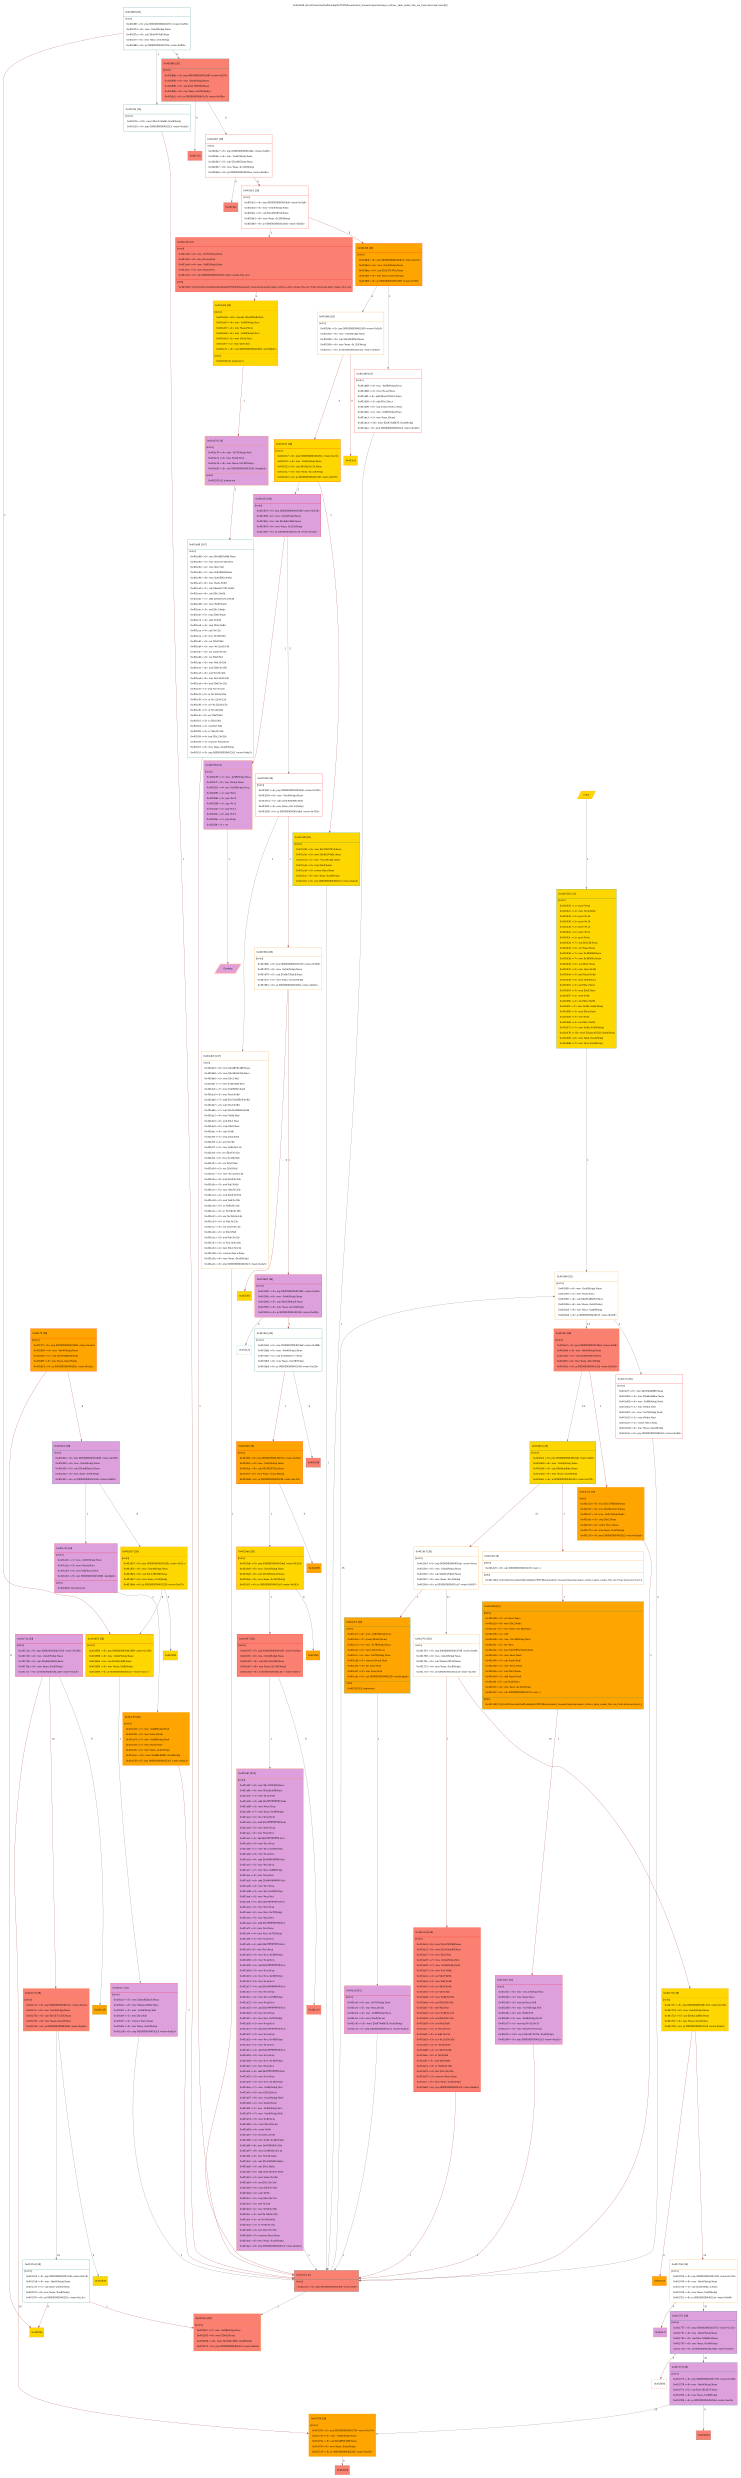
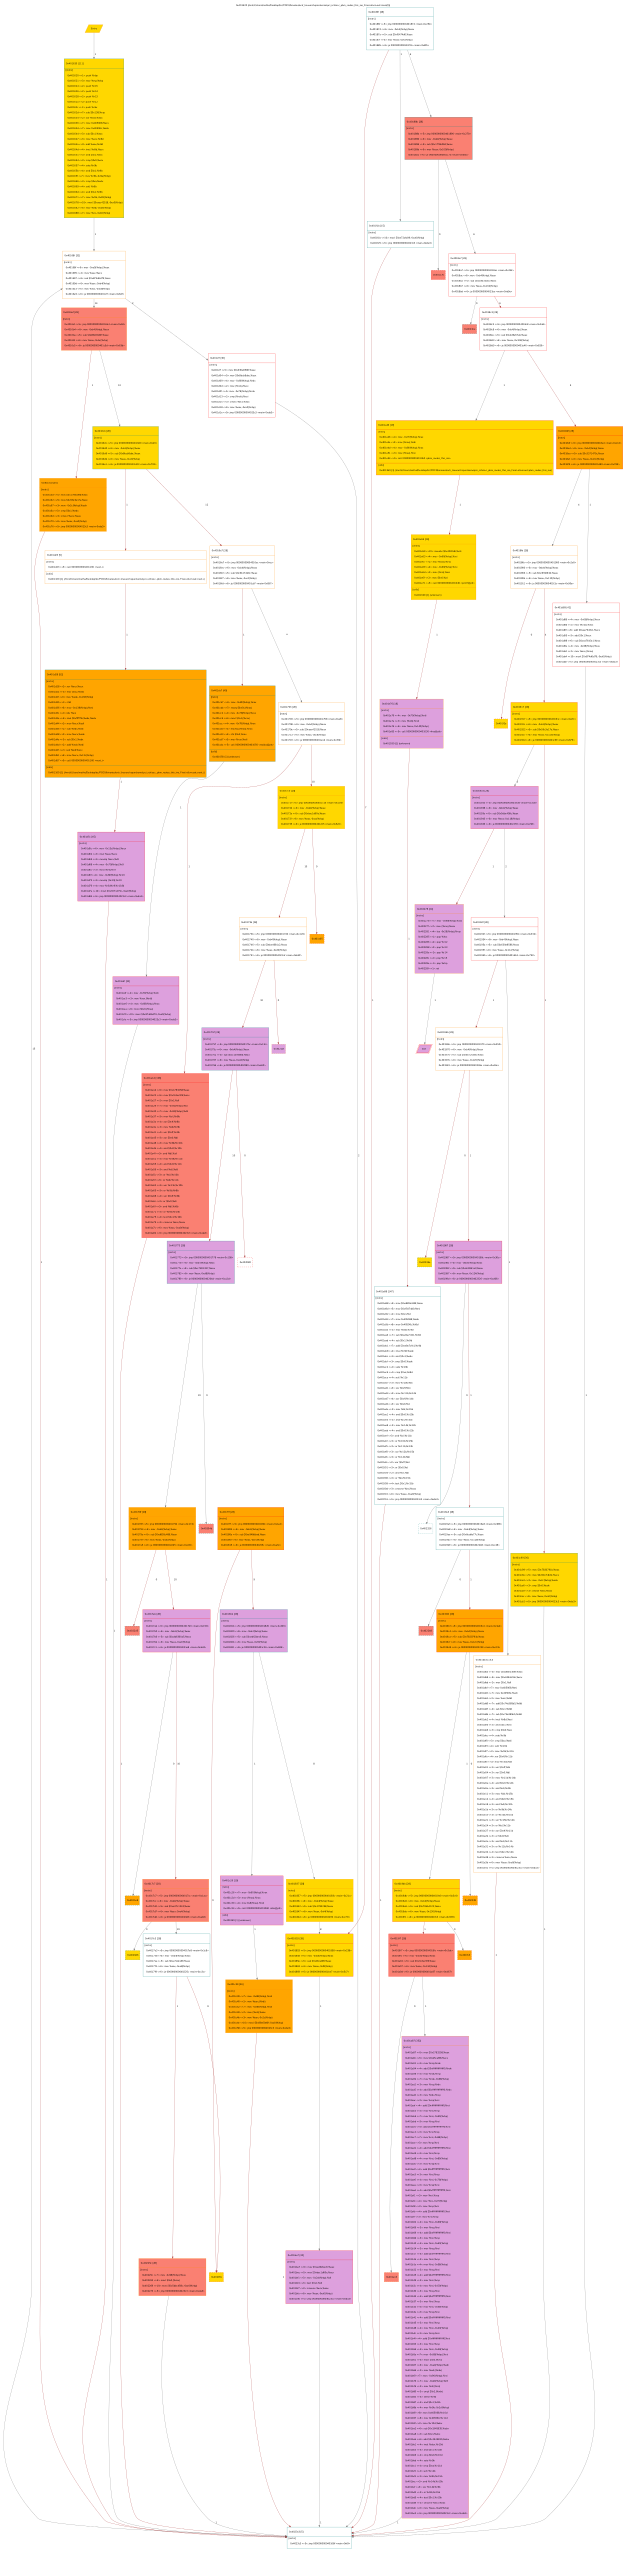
node "0x401e46 [19]": fillcolor salmon -> gold
node "Desktop": label "Desktop" -> "Exit"
node "0x402290": removed
edge "0x4017ab [28]" -> "0x40178f [28]": reversed
node "0x4023c3 [5]": fillcolor salmon -> white
edge "0x4023c3 [5]" -> "0x40225c [28]": reversed
